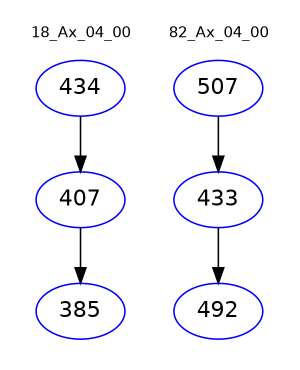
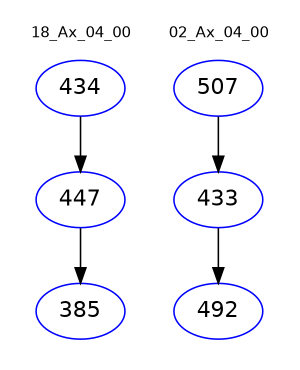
cluster "82_Ax_04_00": label "82_Ax_04_00" -> "02_Ax_04_00"
node "407": label "407" -> "447"
